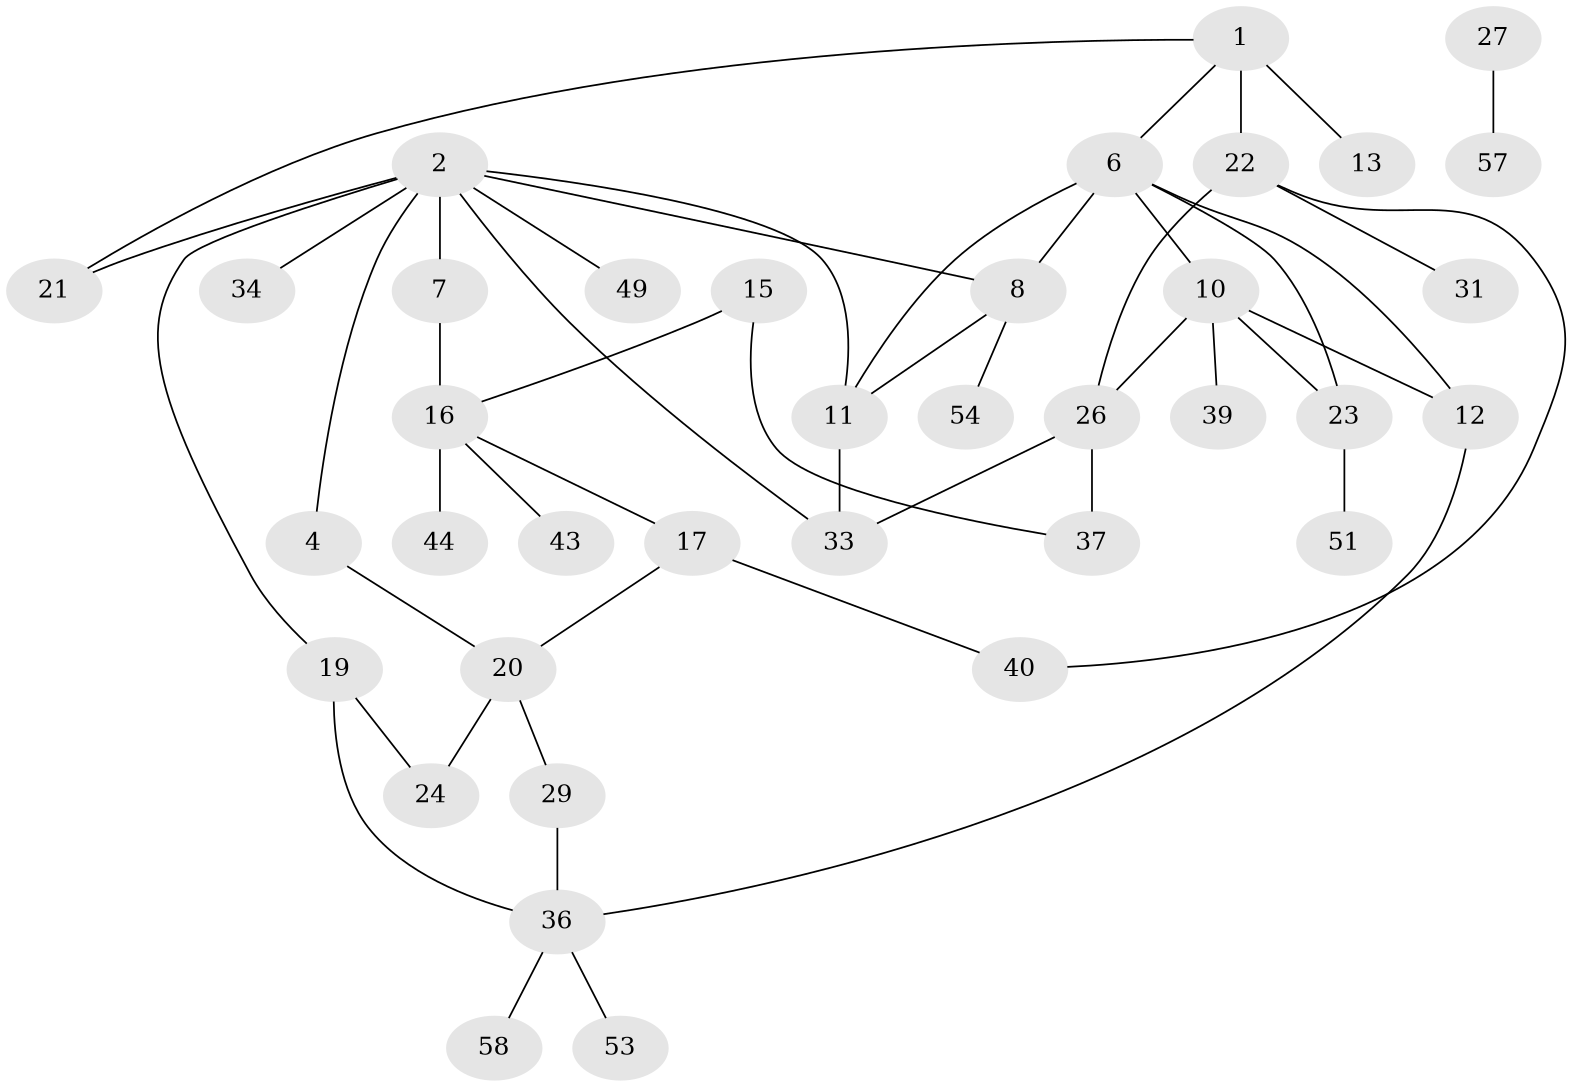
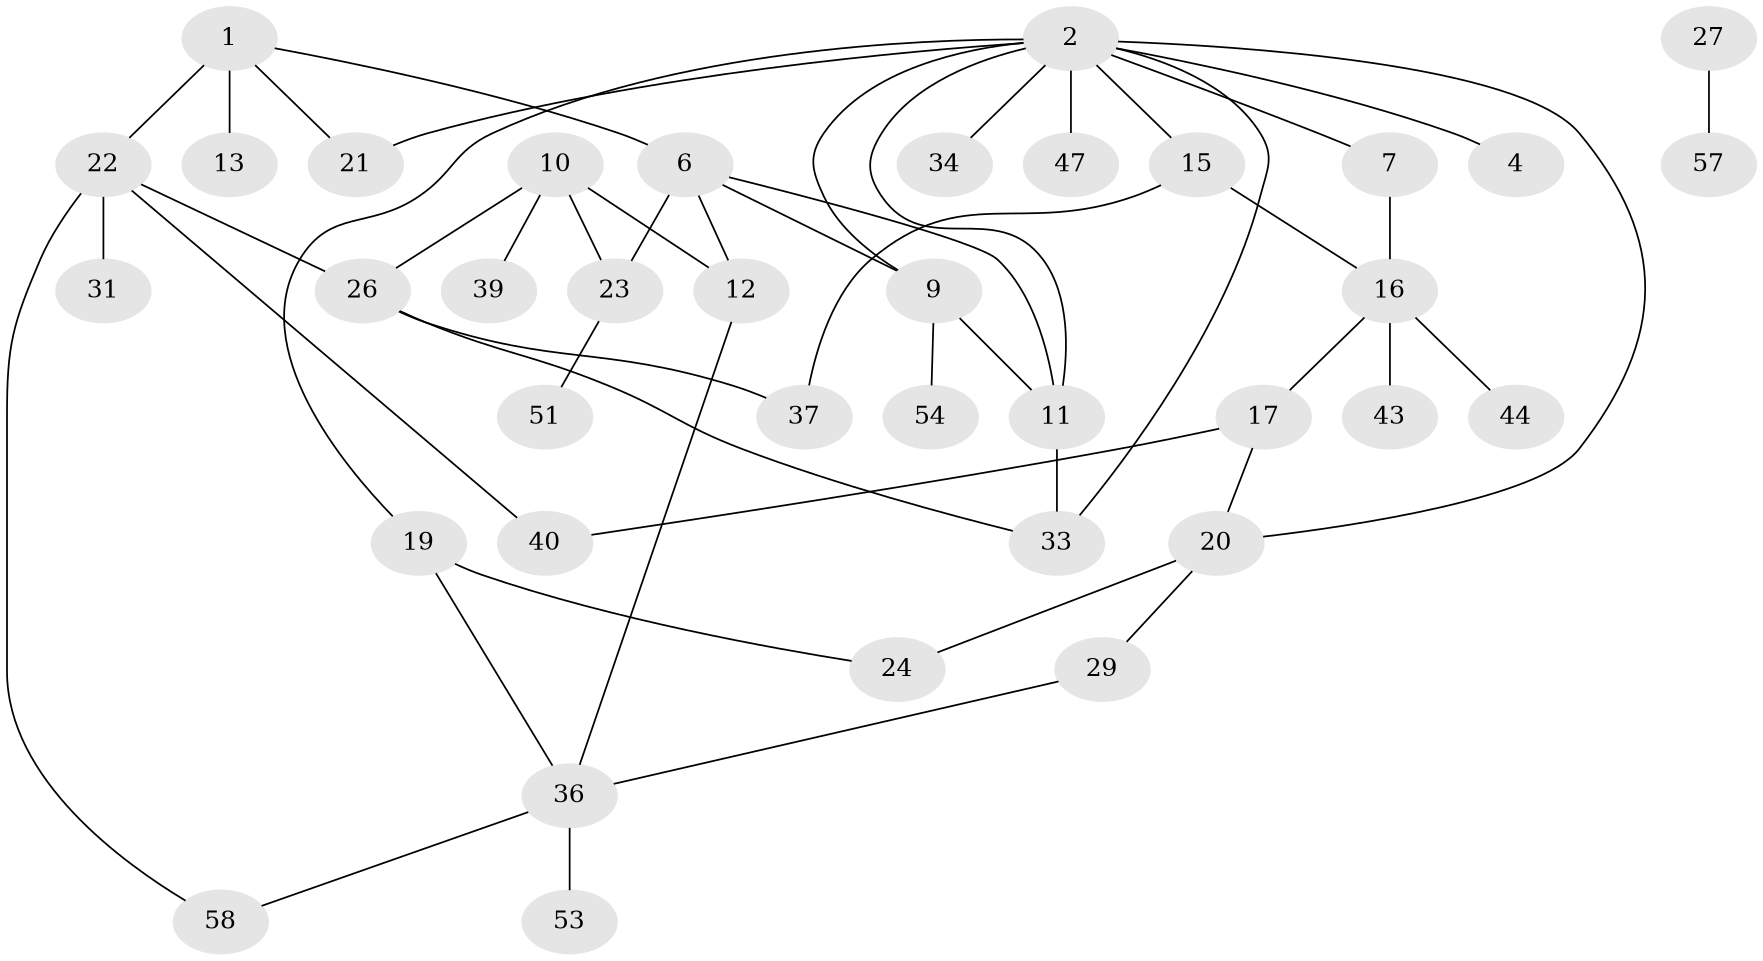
edge "2" -- "15": added
edge "6" -- "10": removed
node "49": label "49" -> "47"
node "8": label "8" -> "9"
edge "22" -- "58": added
edge "4" -- "20": now "2" -- "20"
